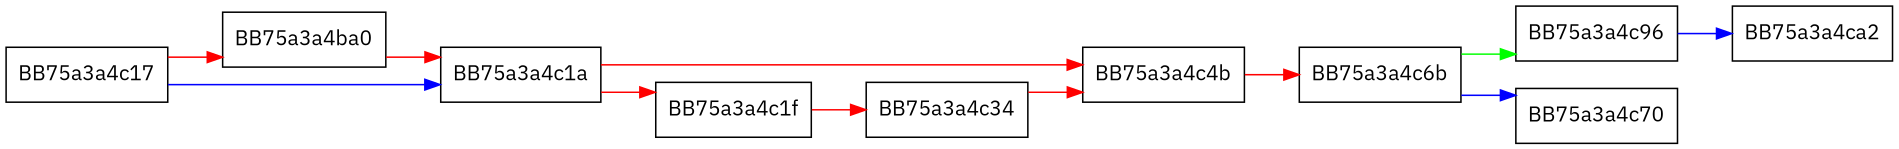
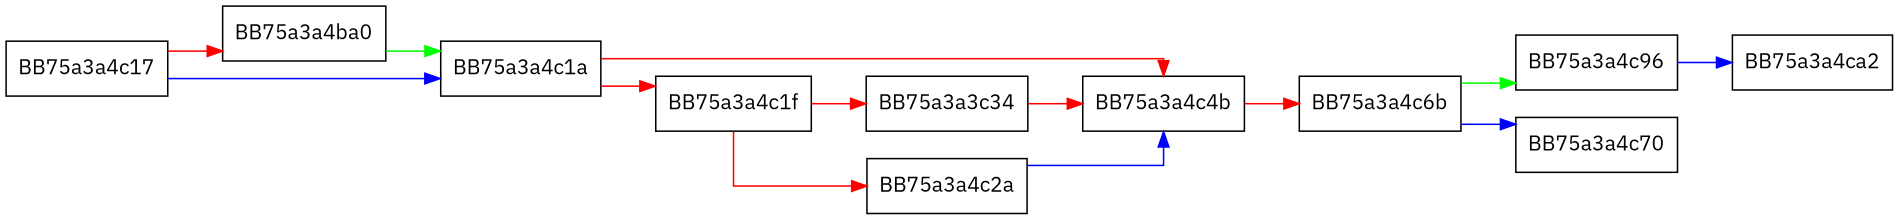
edge "BB75a3a4ba0" -> "BB75a3a4c1a": color red -> green
node "BB75a3a4c34": label "BB75a3a4c34" -> "BB75a3a3c34"
node "BB75a3a4c2a": added
